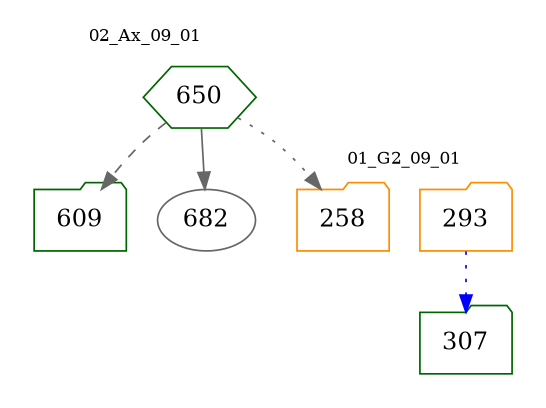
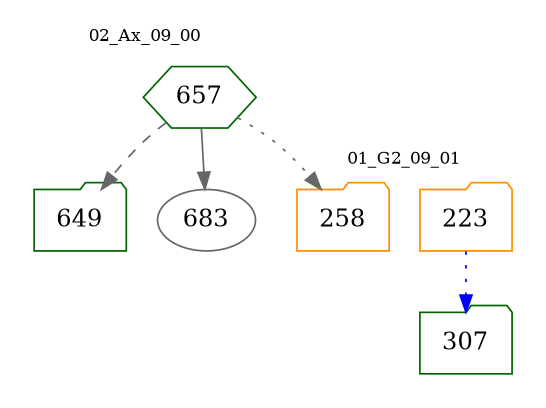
cluster "02_Ax_09_01": label "02_Ax_09_01" -> "02_Ax_09_00"
node "650": label "650" -> "657"
node "609": label "609" -> "649"
node "682": label "682" -> "683"
node "293": label "293" -> "223"
